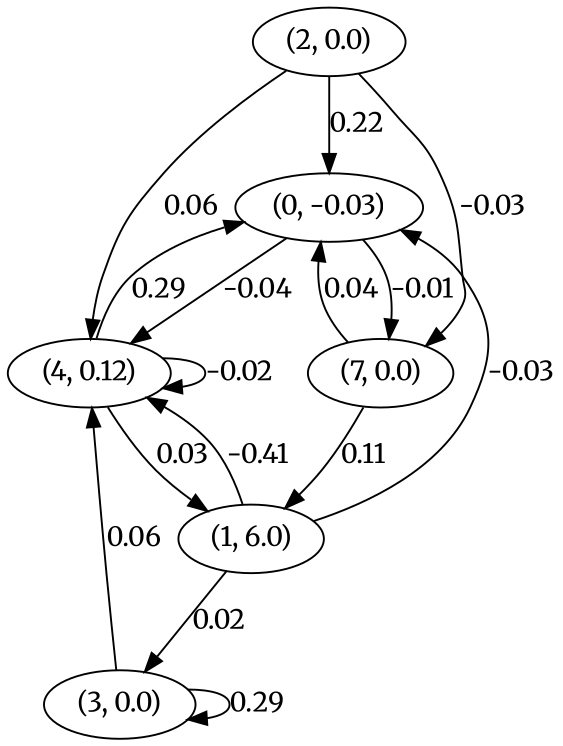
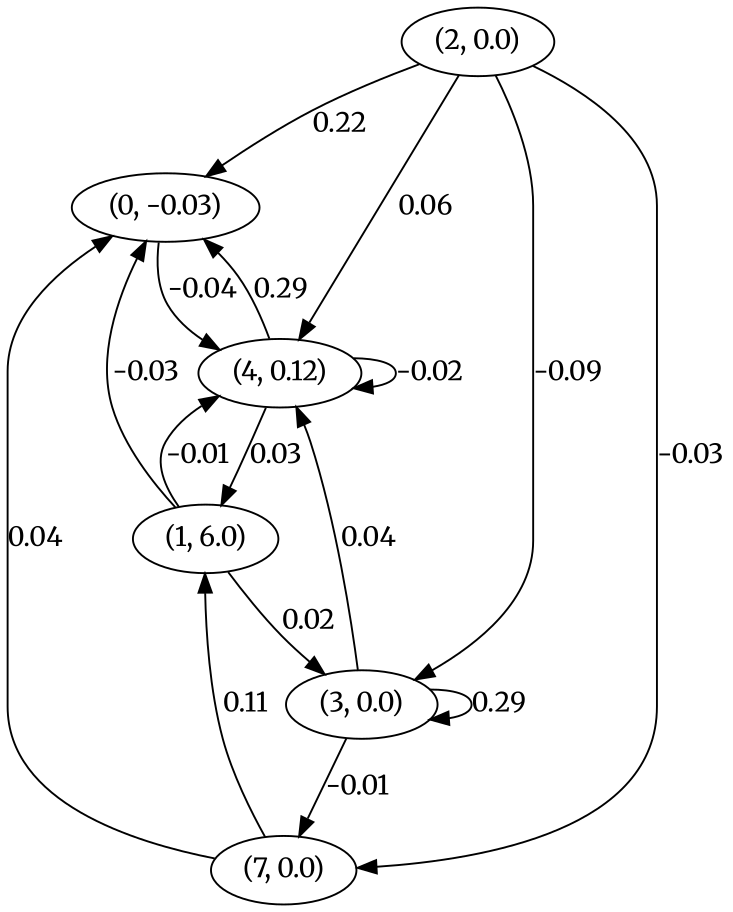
edge "(0, -0.03)" -> "(7, 0.0)": now "(3, 0.0)" -> "(7, 0.0)"
edge "(2, 0.0)" -> "(3, 0.0)": added, label "-0.09"
edge "(1, 6.0)" -> "(4, 0.12)": label "-0.41" -> "-0.01"
edge "(3, 0.0)" -> "(4, 0.12)": label "0.06" -> "0.04"
